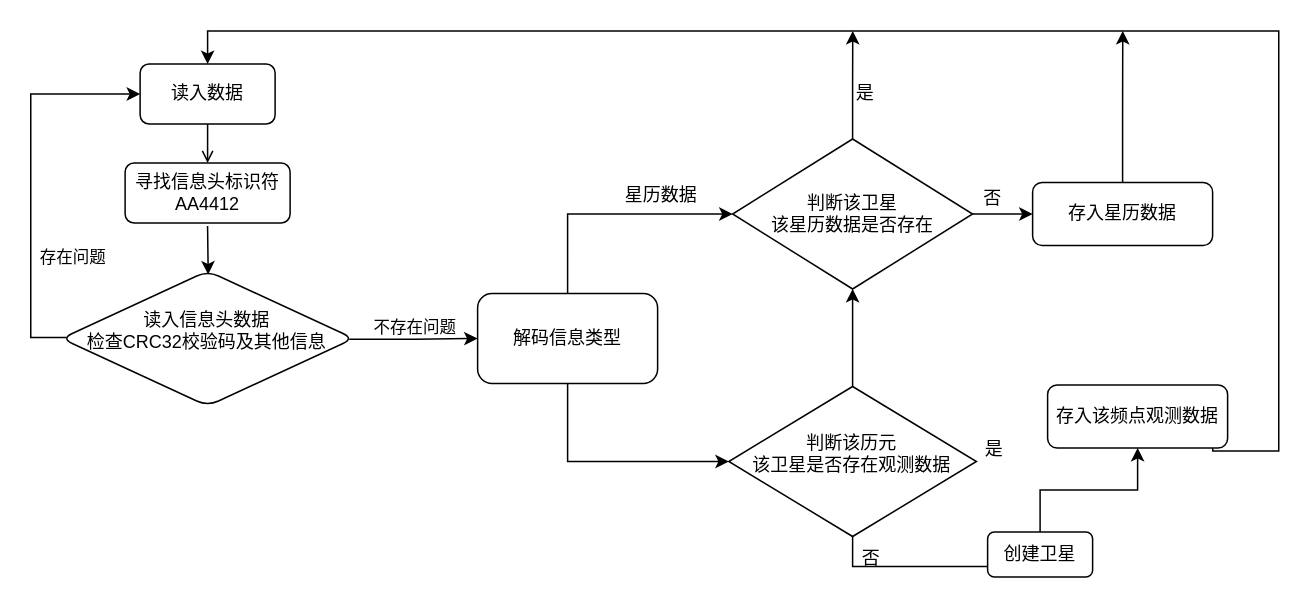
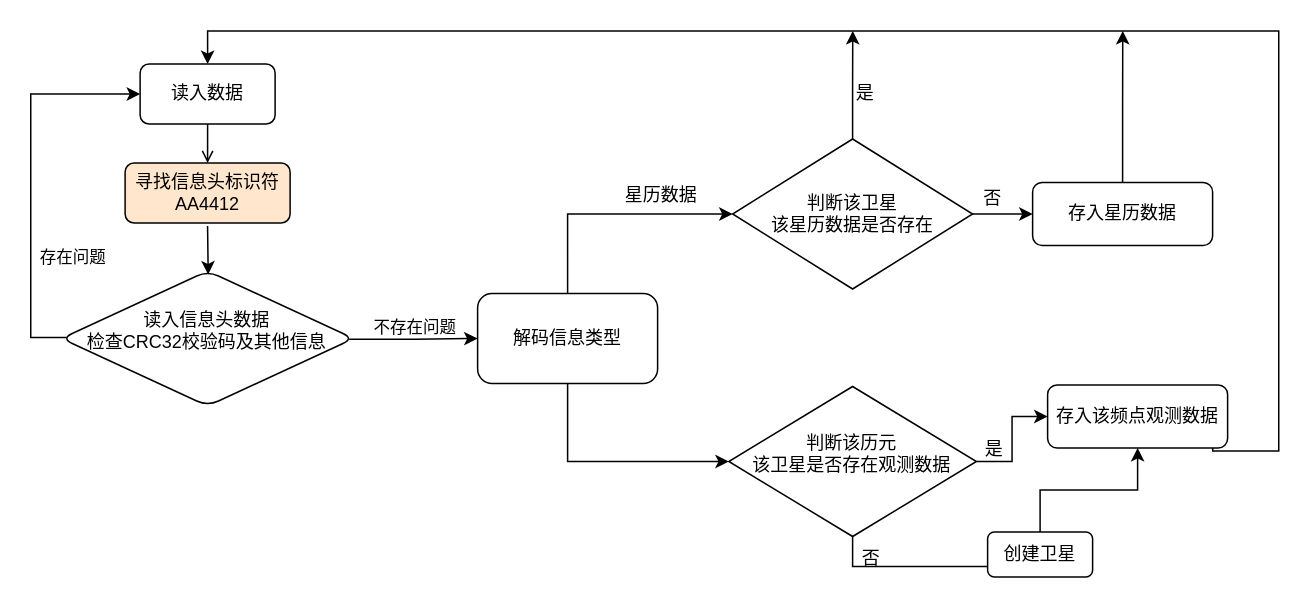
node "寻找信息头标识符AA4412": fillcolor #ffffff -> #ffe6cc
edge "判断该历元 该卫星是否存在观测数据" -> "判断该卫星 该星历数据是否存在": now "判断该历元 该卫星是否存在观测数据" -> "存入该频点观测数据"
